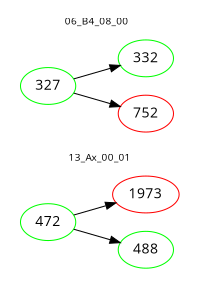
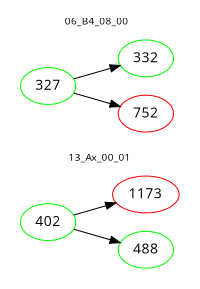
node "1973": label "1973" -> "1173"
node "472": label "472" -> "402"
